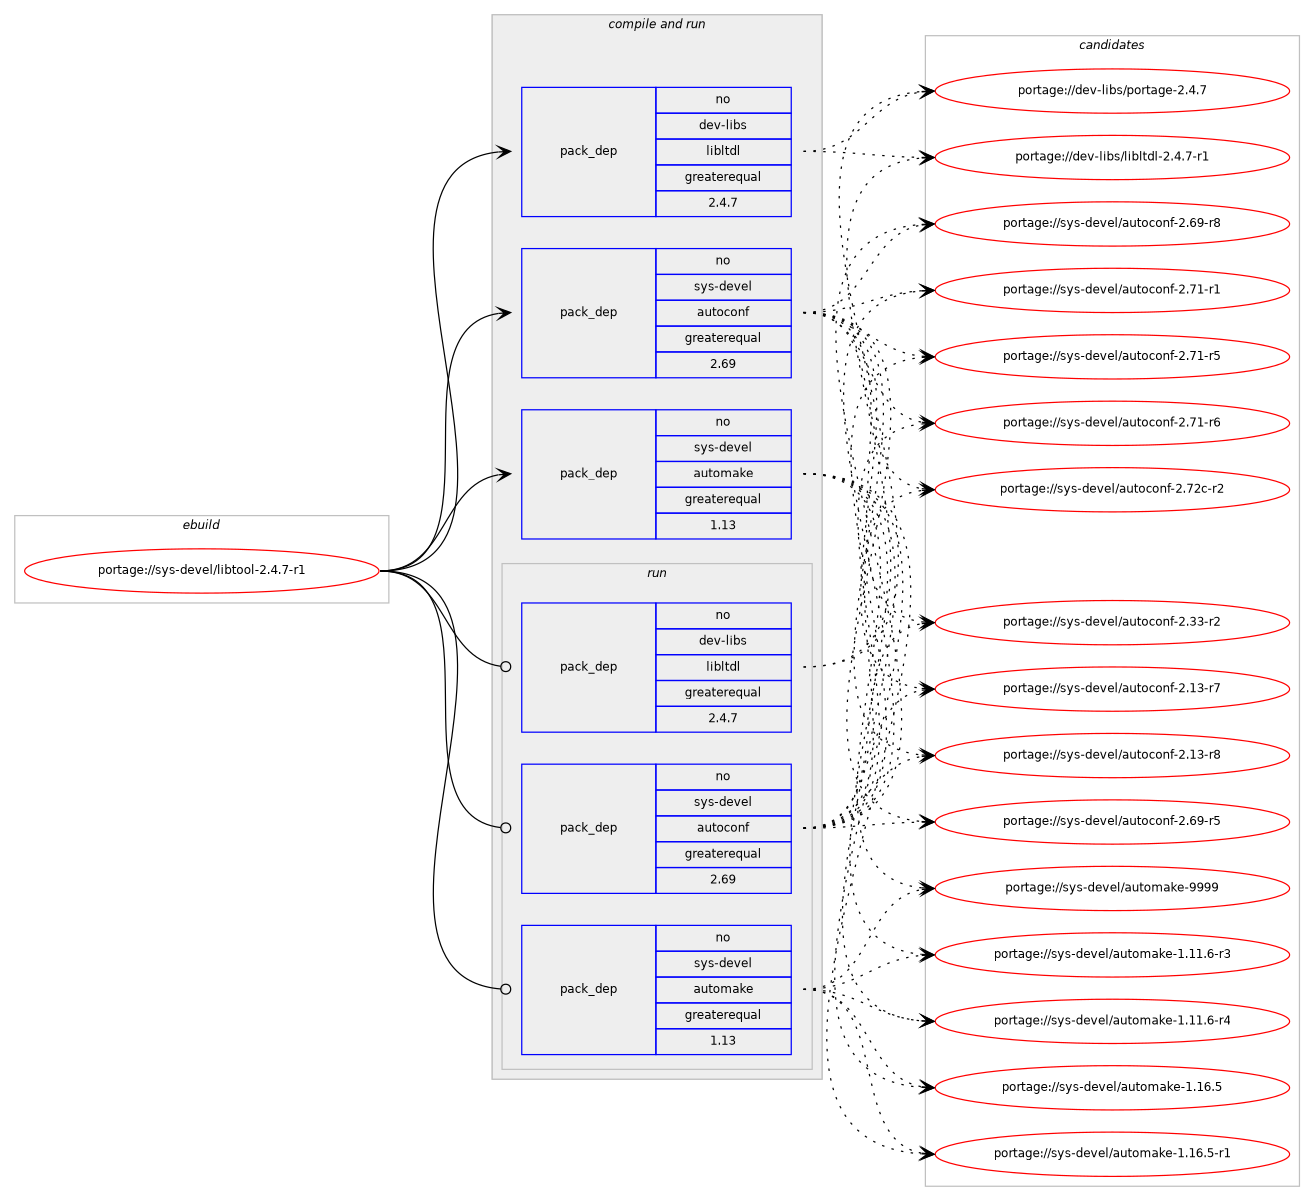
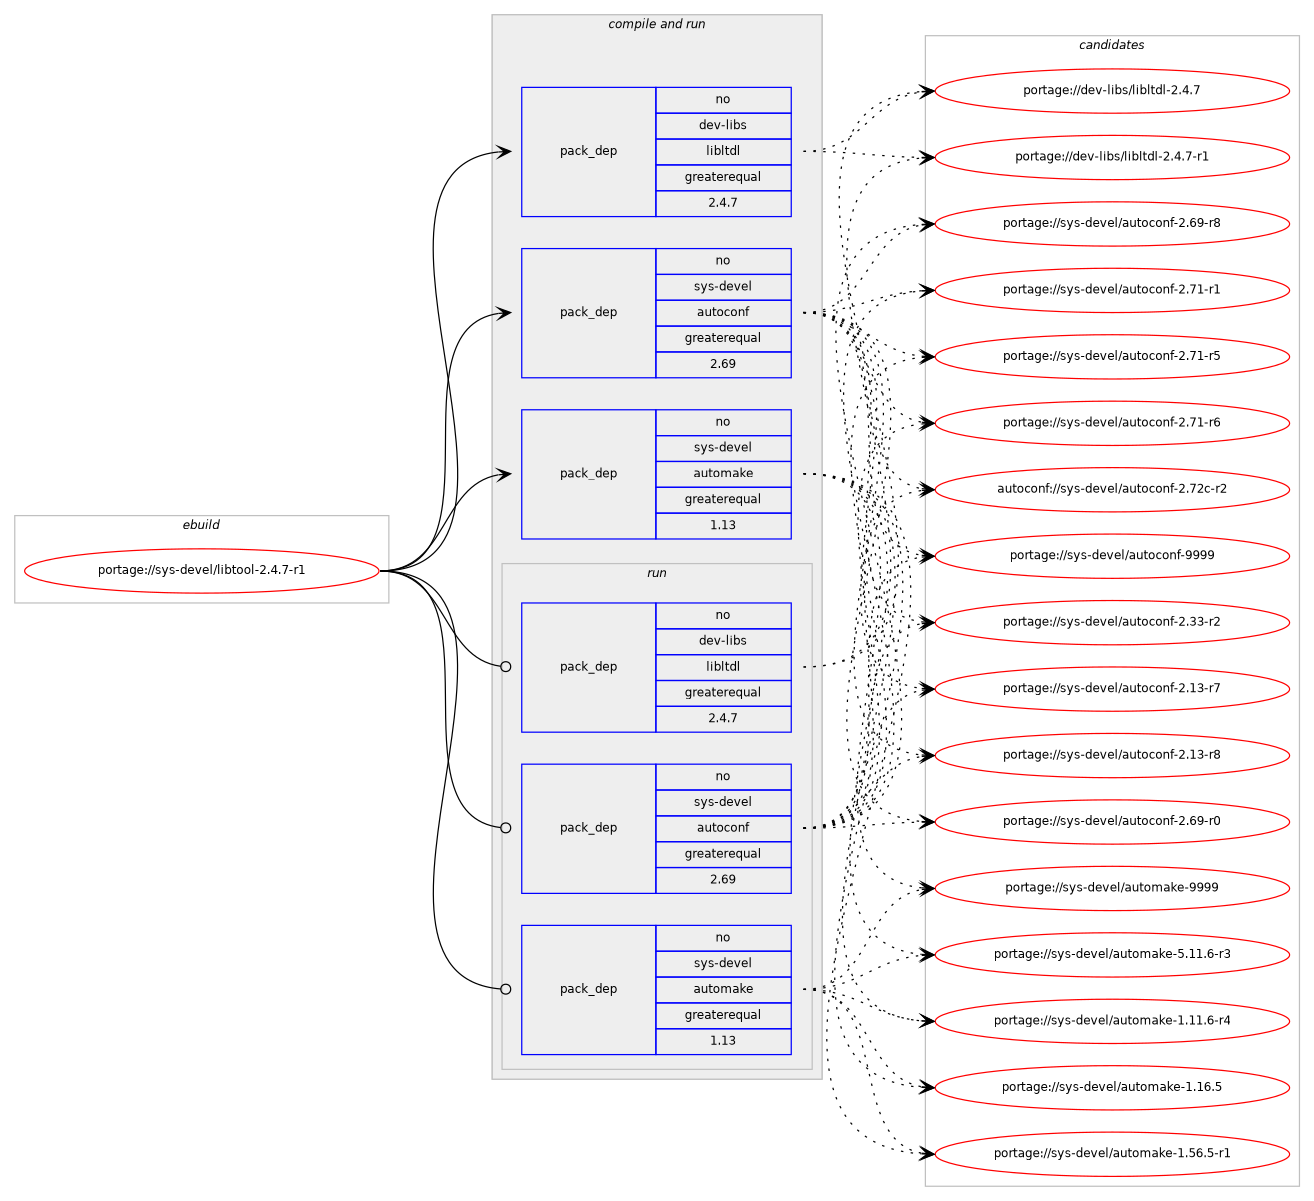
node "portage://dev-libs/portage-2.4.7": label "portage://dev-libs/portage-2.4.7" -> "portage://dev-libs/libltdl-2.4.7"
node "portage://sys-devel/autoconf-2.72c-r2": label "portage://sys-devel/autoconf-2.72c-r2" -> "autoconf://sys-devel/autoconf-2.72c-r2"
node "portage://sys-devel/autoconf-9999": added
node "portage://sys-devel/autoconf-2.69-r5": label "portage://sys-devel/autoconf-2.69-r5" -> "portage://sys-devel/autoconf-2.69-r0"
node "portage://sys-devel/automake-1.11.6-r3": label "portage://sys-devel/automake-1.11.6-r3" -> "portage://sys-devel/automake-5.11.6-r3"
node "portage://sys-devel/automake-1.16.5-r1": label "portage://sys-devel/automake-1.16.5-r1" -> "portage://sys-devel/automake-1.56.5-r1"
